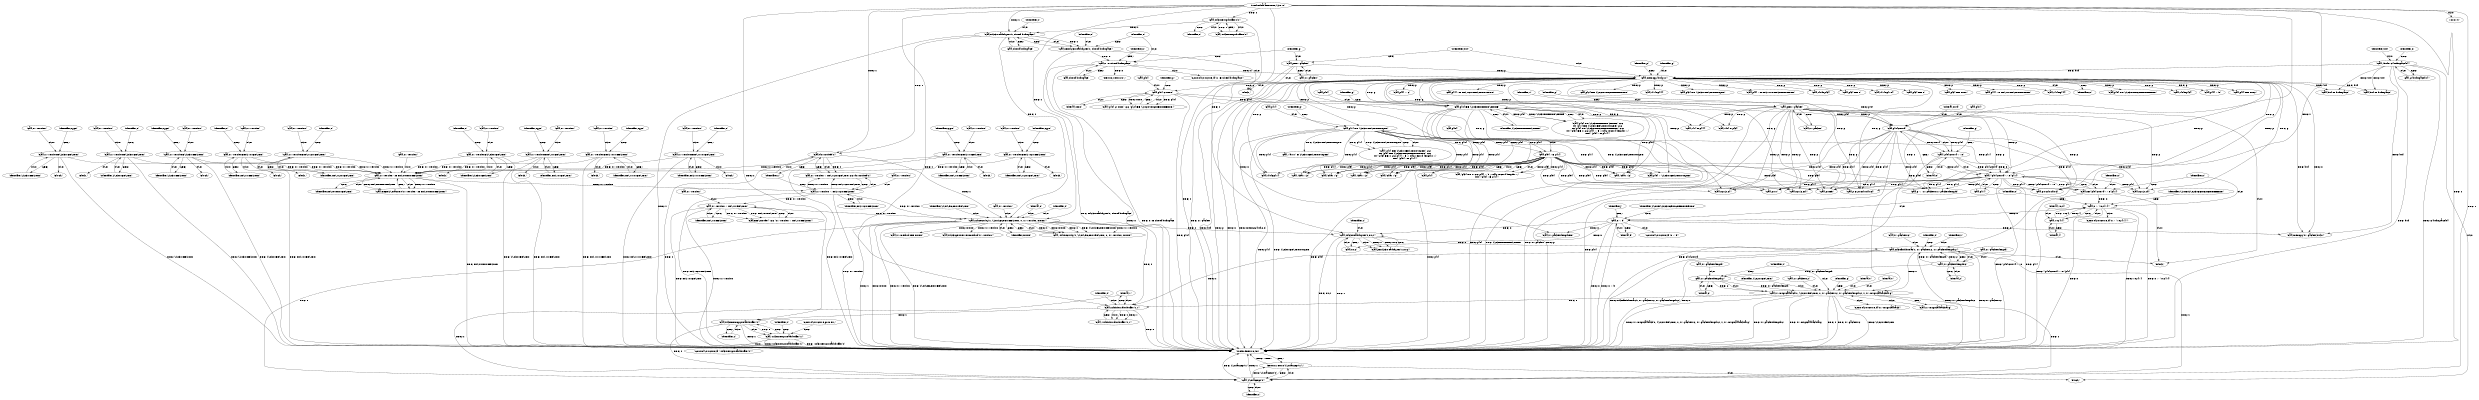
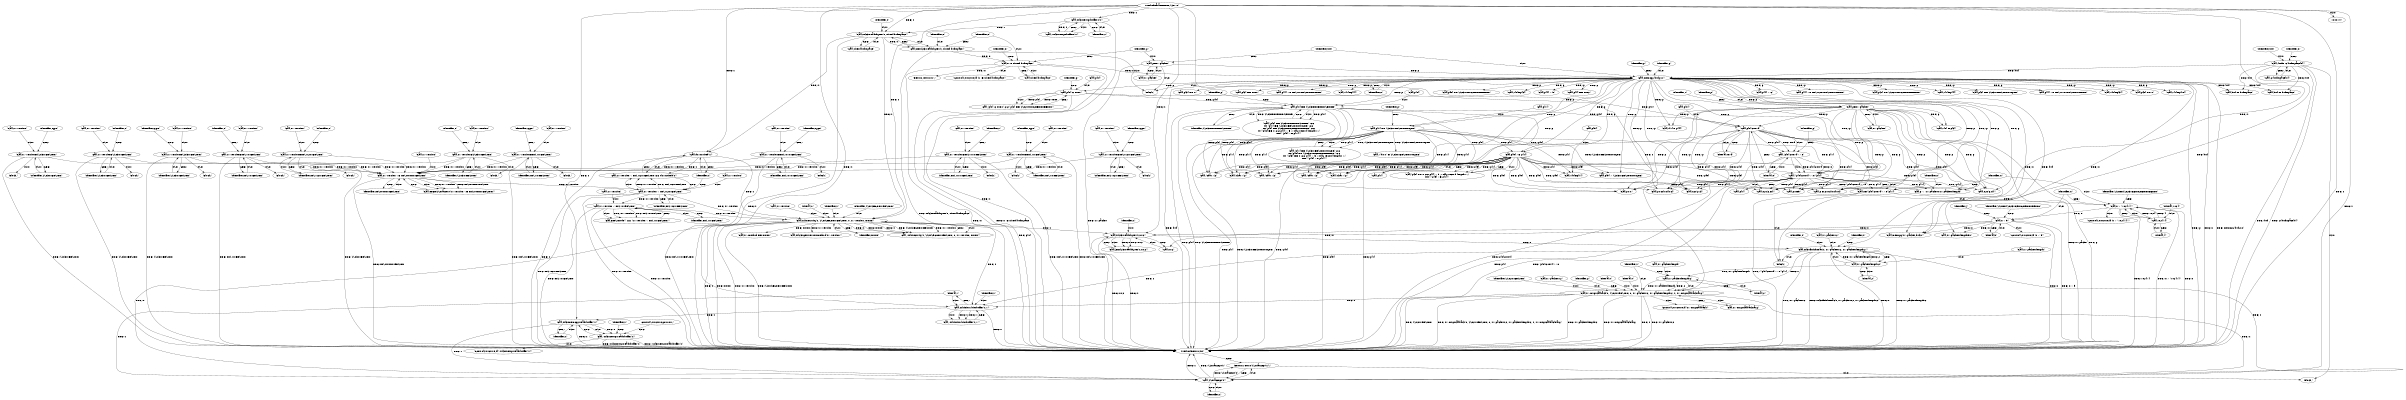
node "(Literal,0x80)": removed
edge "(Call,p[0]&0x7f)" -> "(Literal,0x7f)": added, label "CFG:"
edge "(Return,return(SSL_accept(s));)" -> "(MethodReturn,int)": removed, label "DDG: <RET>"
